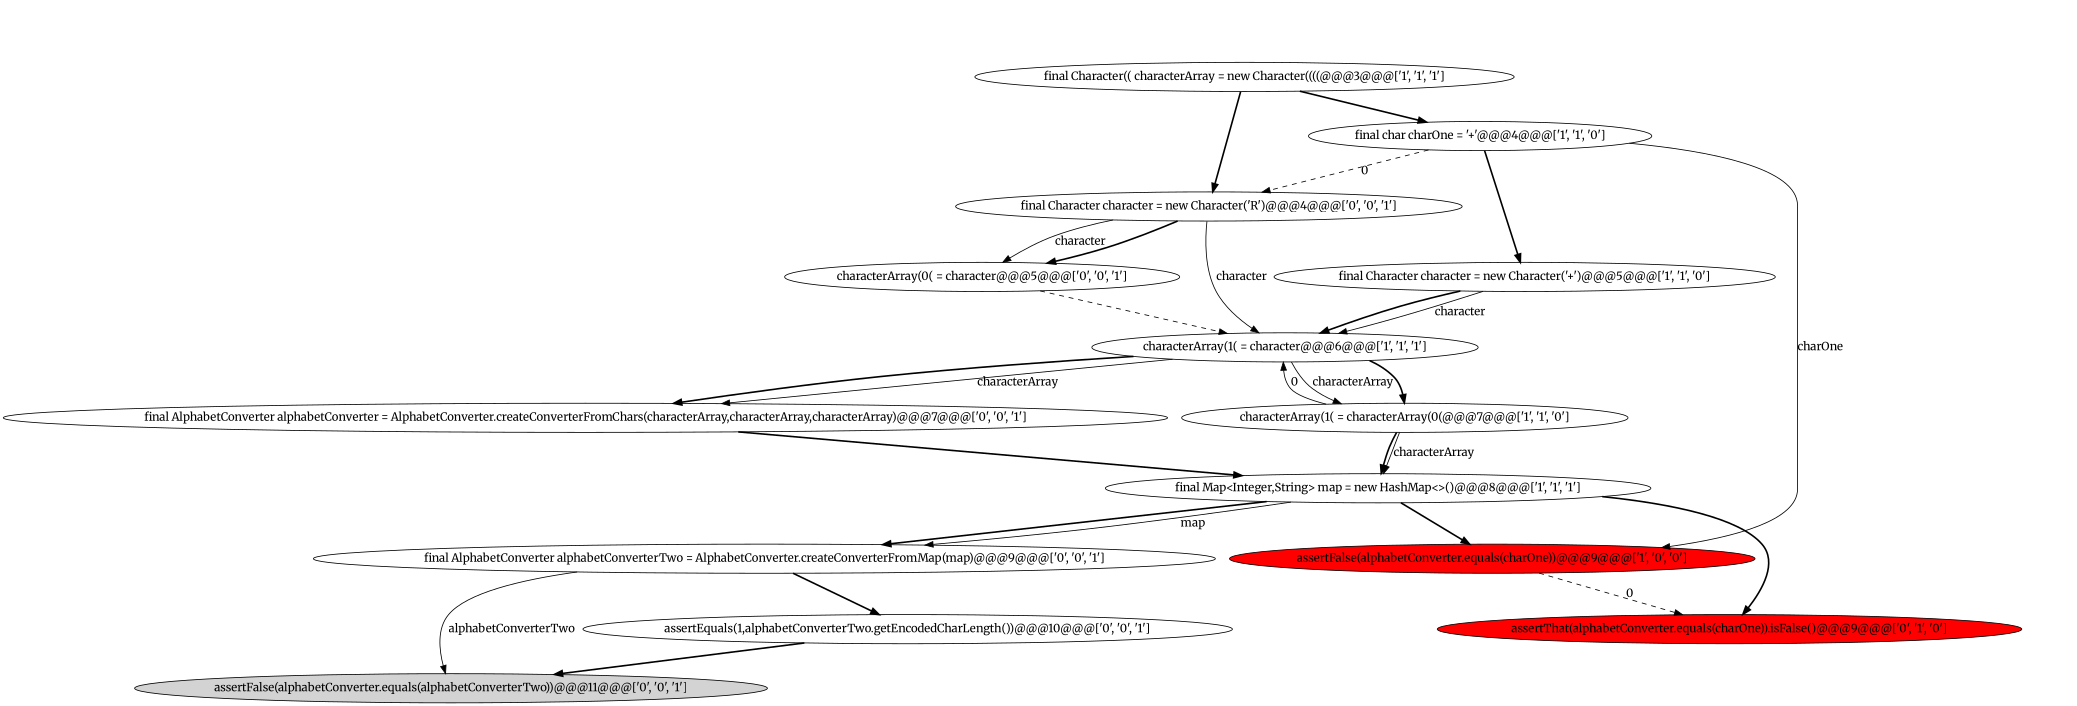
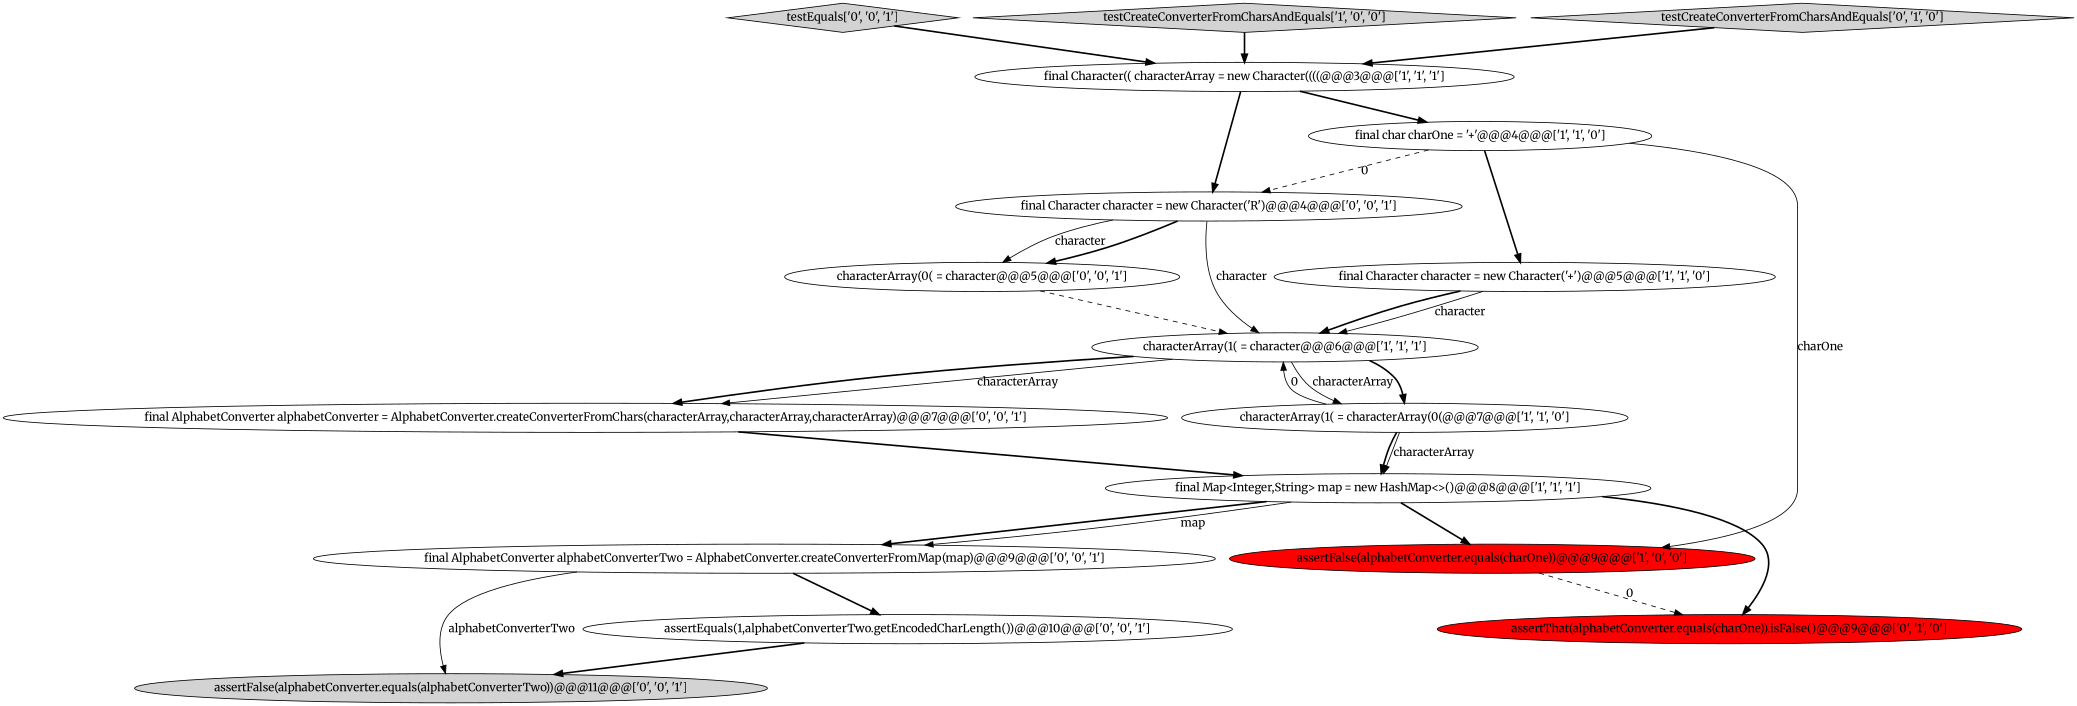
node "testEquals['0', '0', '1']": added
node "testCreateConverterFromCharsAndEquals['1', '0', '0']": added
node "testCreateConverterFromCharsAndEquals['0', '1', '0']": added
